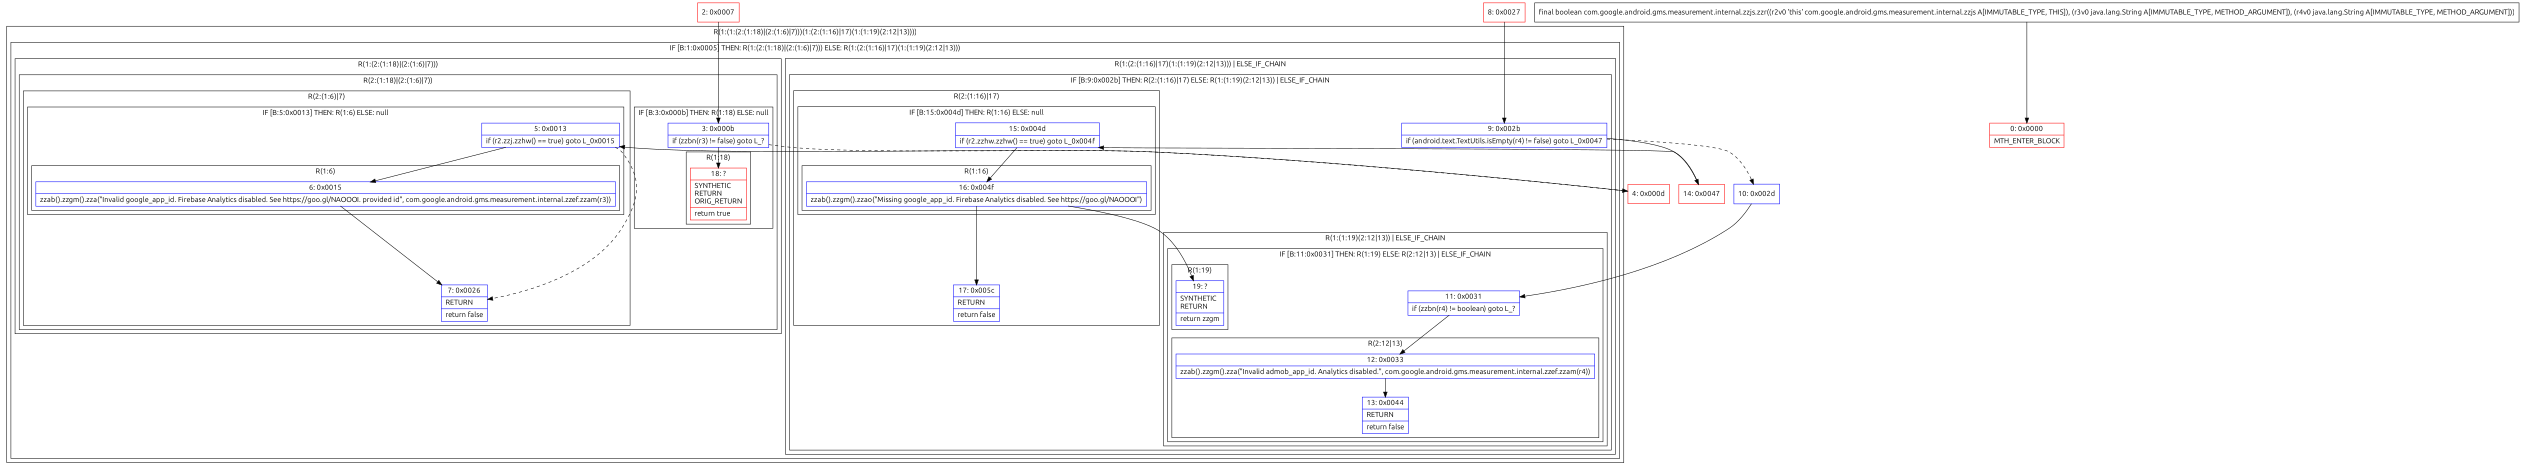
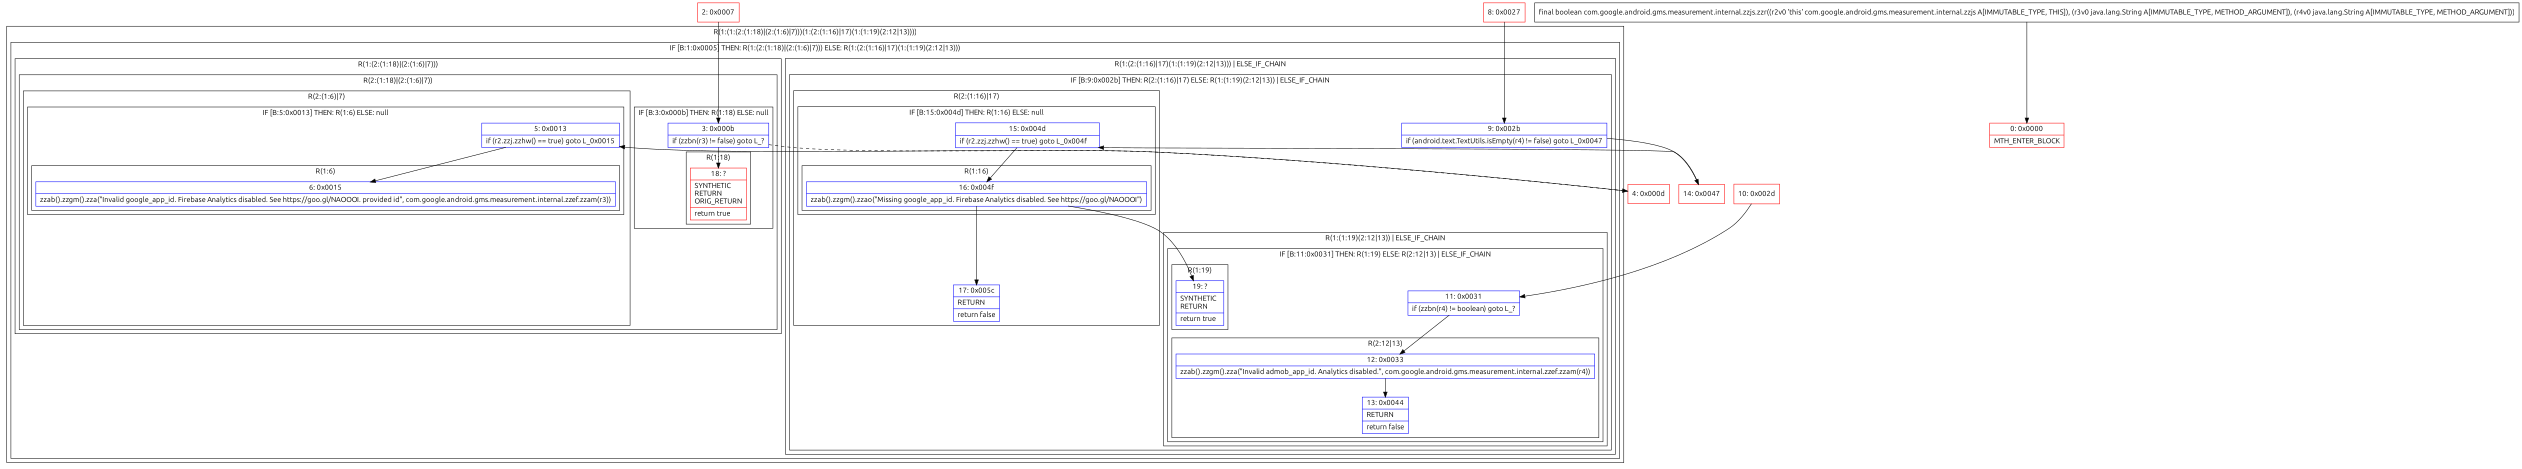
node "15: 0x004d": text "if (r2.zzhw.zzhw() == true) goto L_0x004f" -> "if (r2.zzj.zzhw() == true) goto L_0x004f"
edge "9: 0x002b" -> "10: 0x002d": removed
node "10: 0x002d": color blue -> red
node "7: 0x0026": removed
node "19: ?": text "return zzgm" -> "return true"
